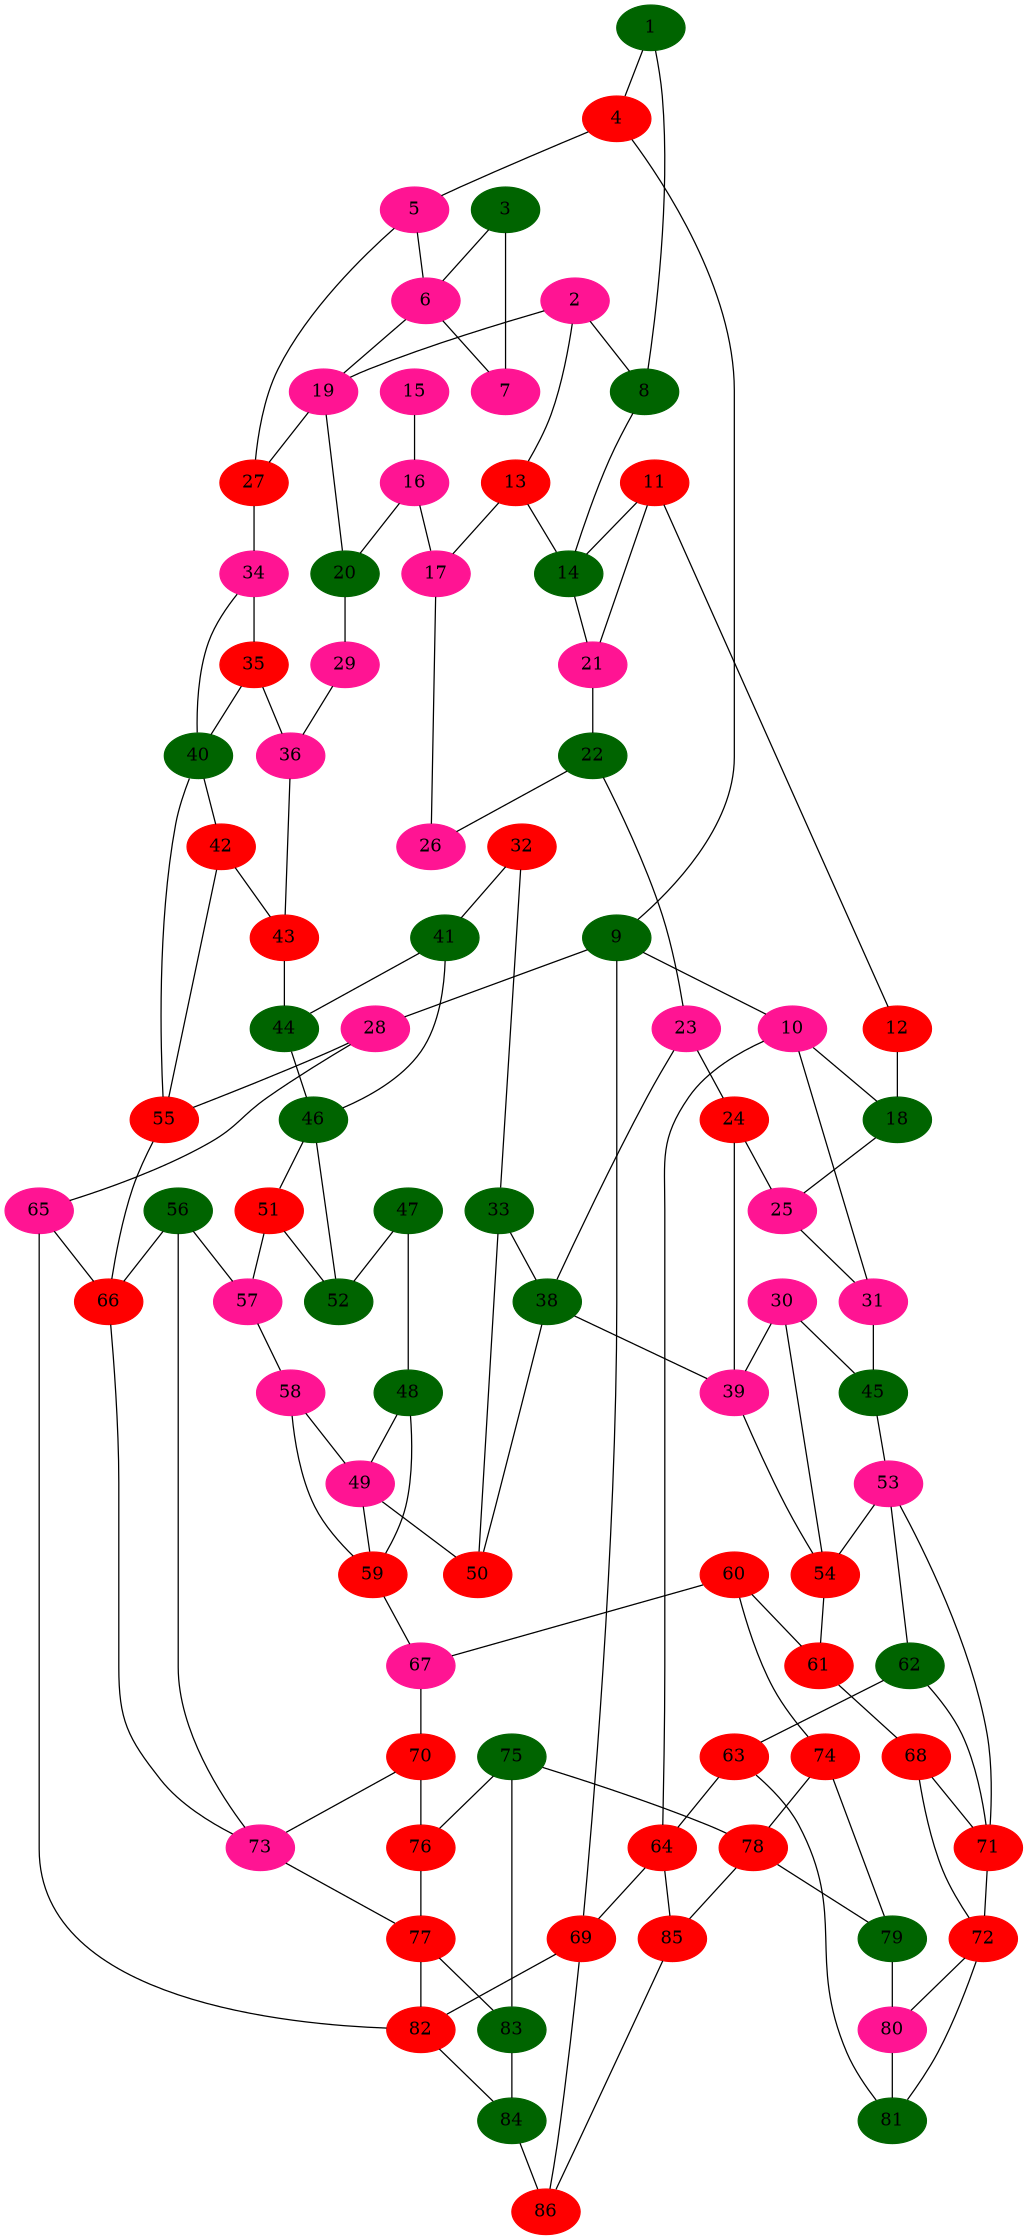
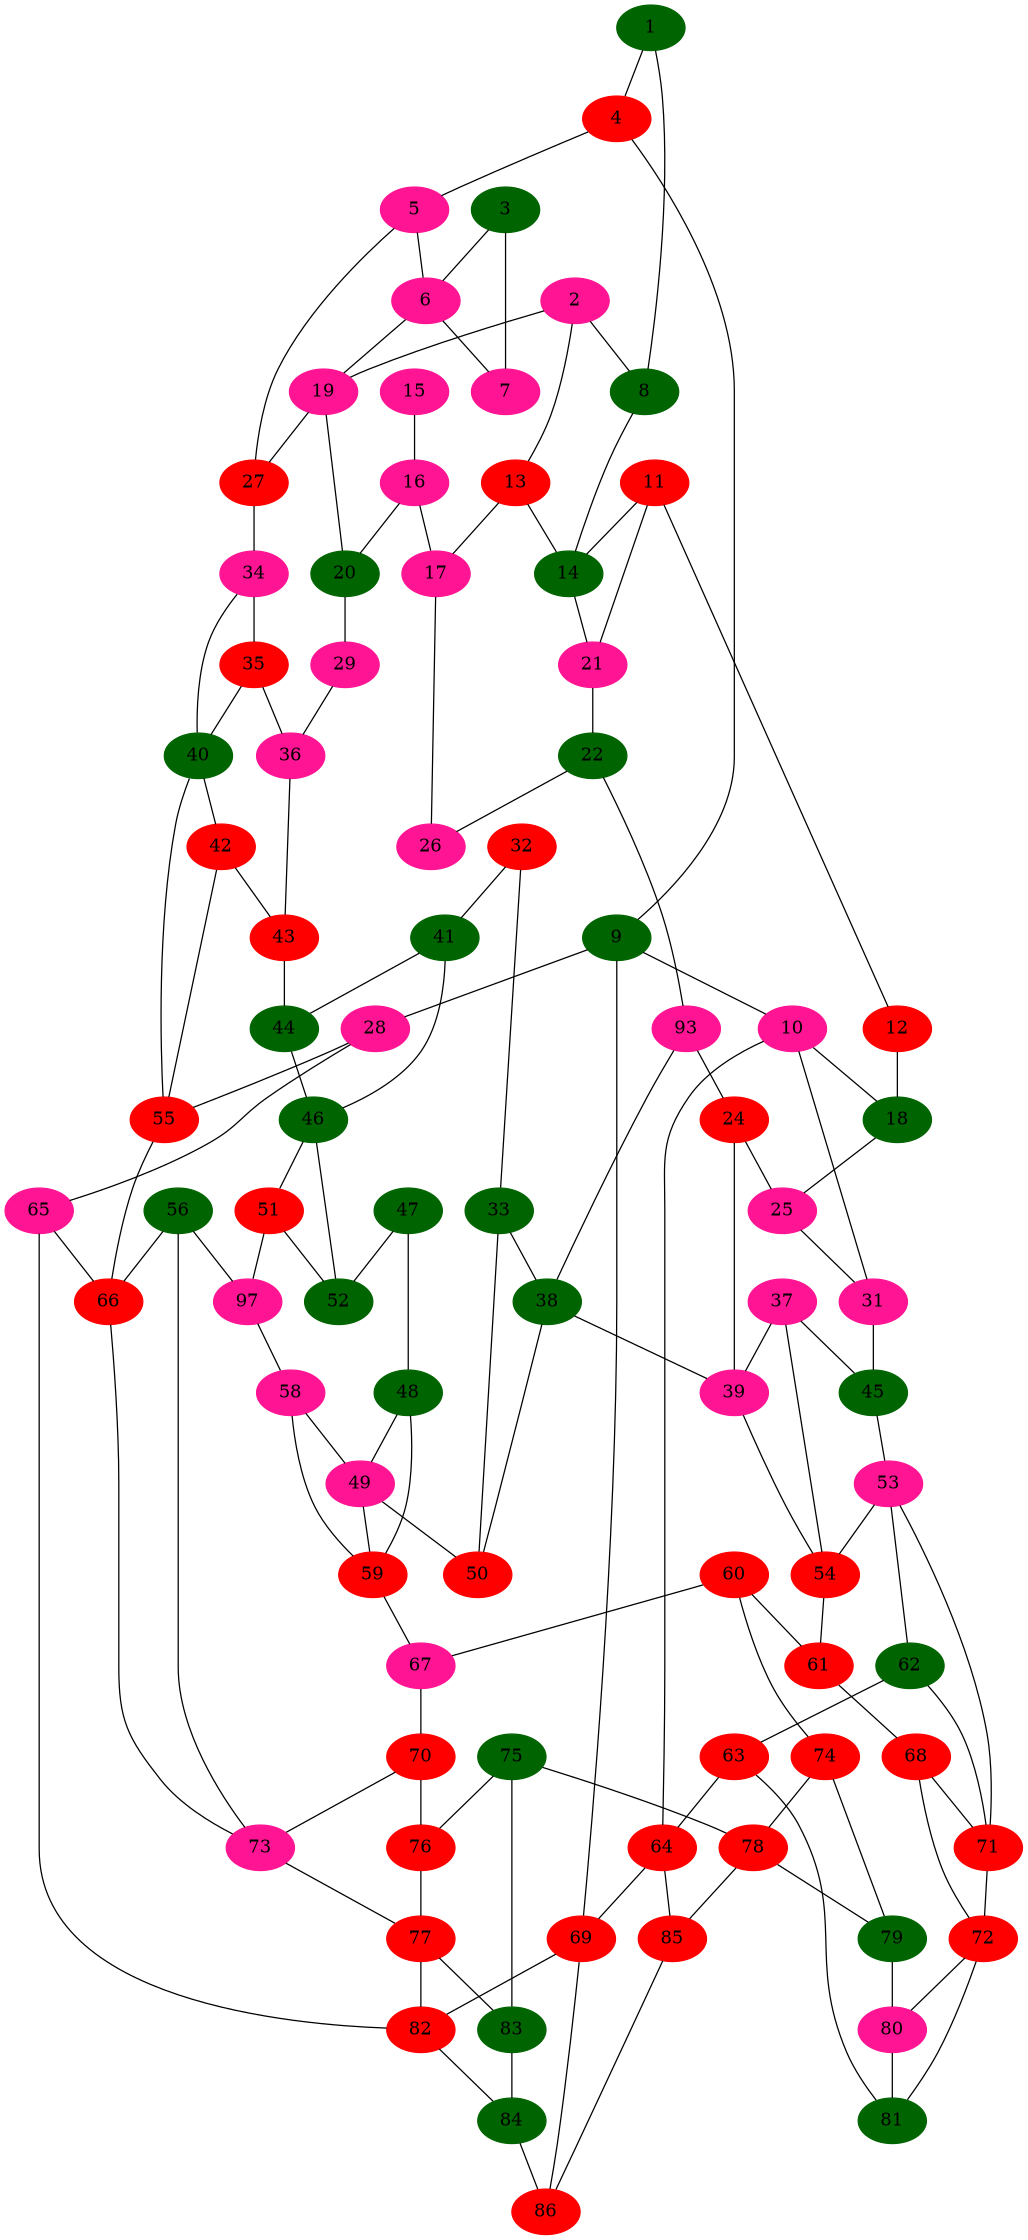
node "23": label "23" -> "93"
node "57": label "57" -> "97"
node "30": label "30" -> "37"
